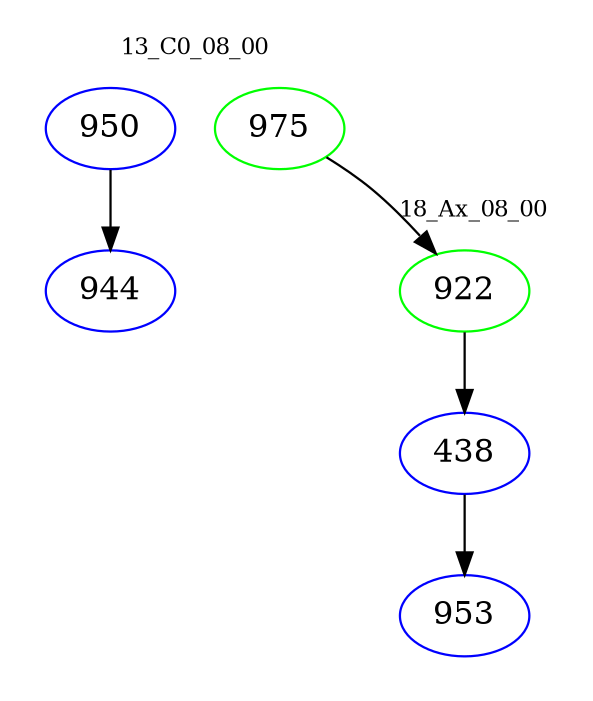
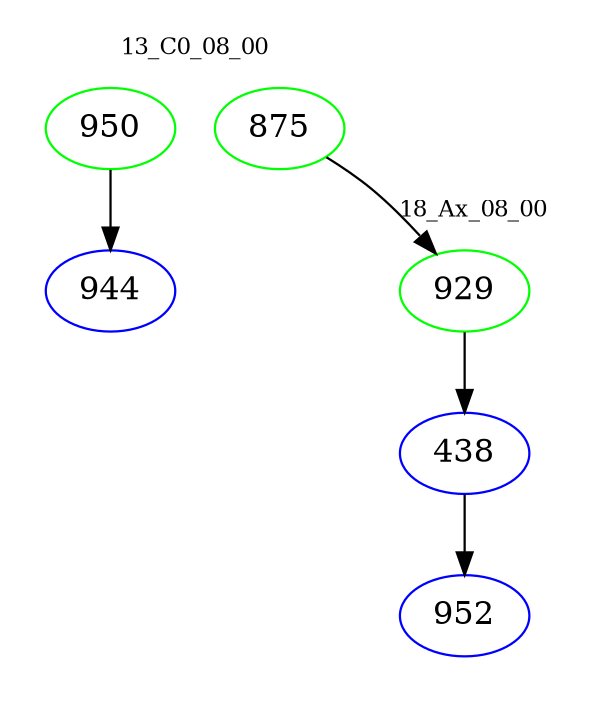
node "950": color blue -> green
node "975": label "975" -> "875"
node "922": label "922" -> "929"
node "953": label "953" -> "952"
